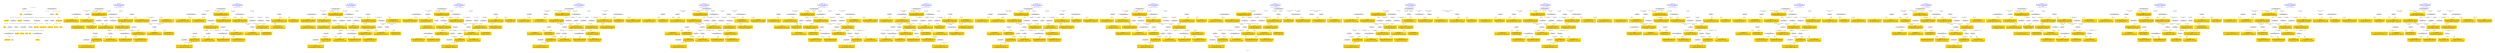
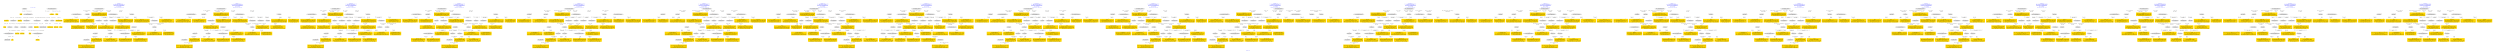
node "E55_Type4": fillcolor lightgray -> gold
node "Classification URI": fillcolor gold -> lightgray
node "Medium": removed
node "Appellation URI": fillcolor gold -> lightgray
node "Who": fillcolor lightgray -> gold
